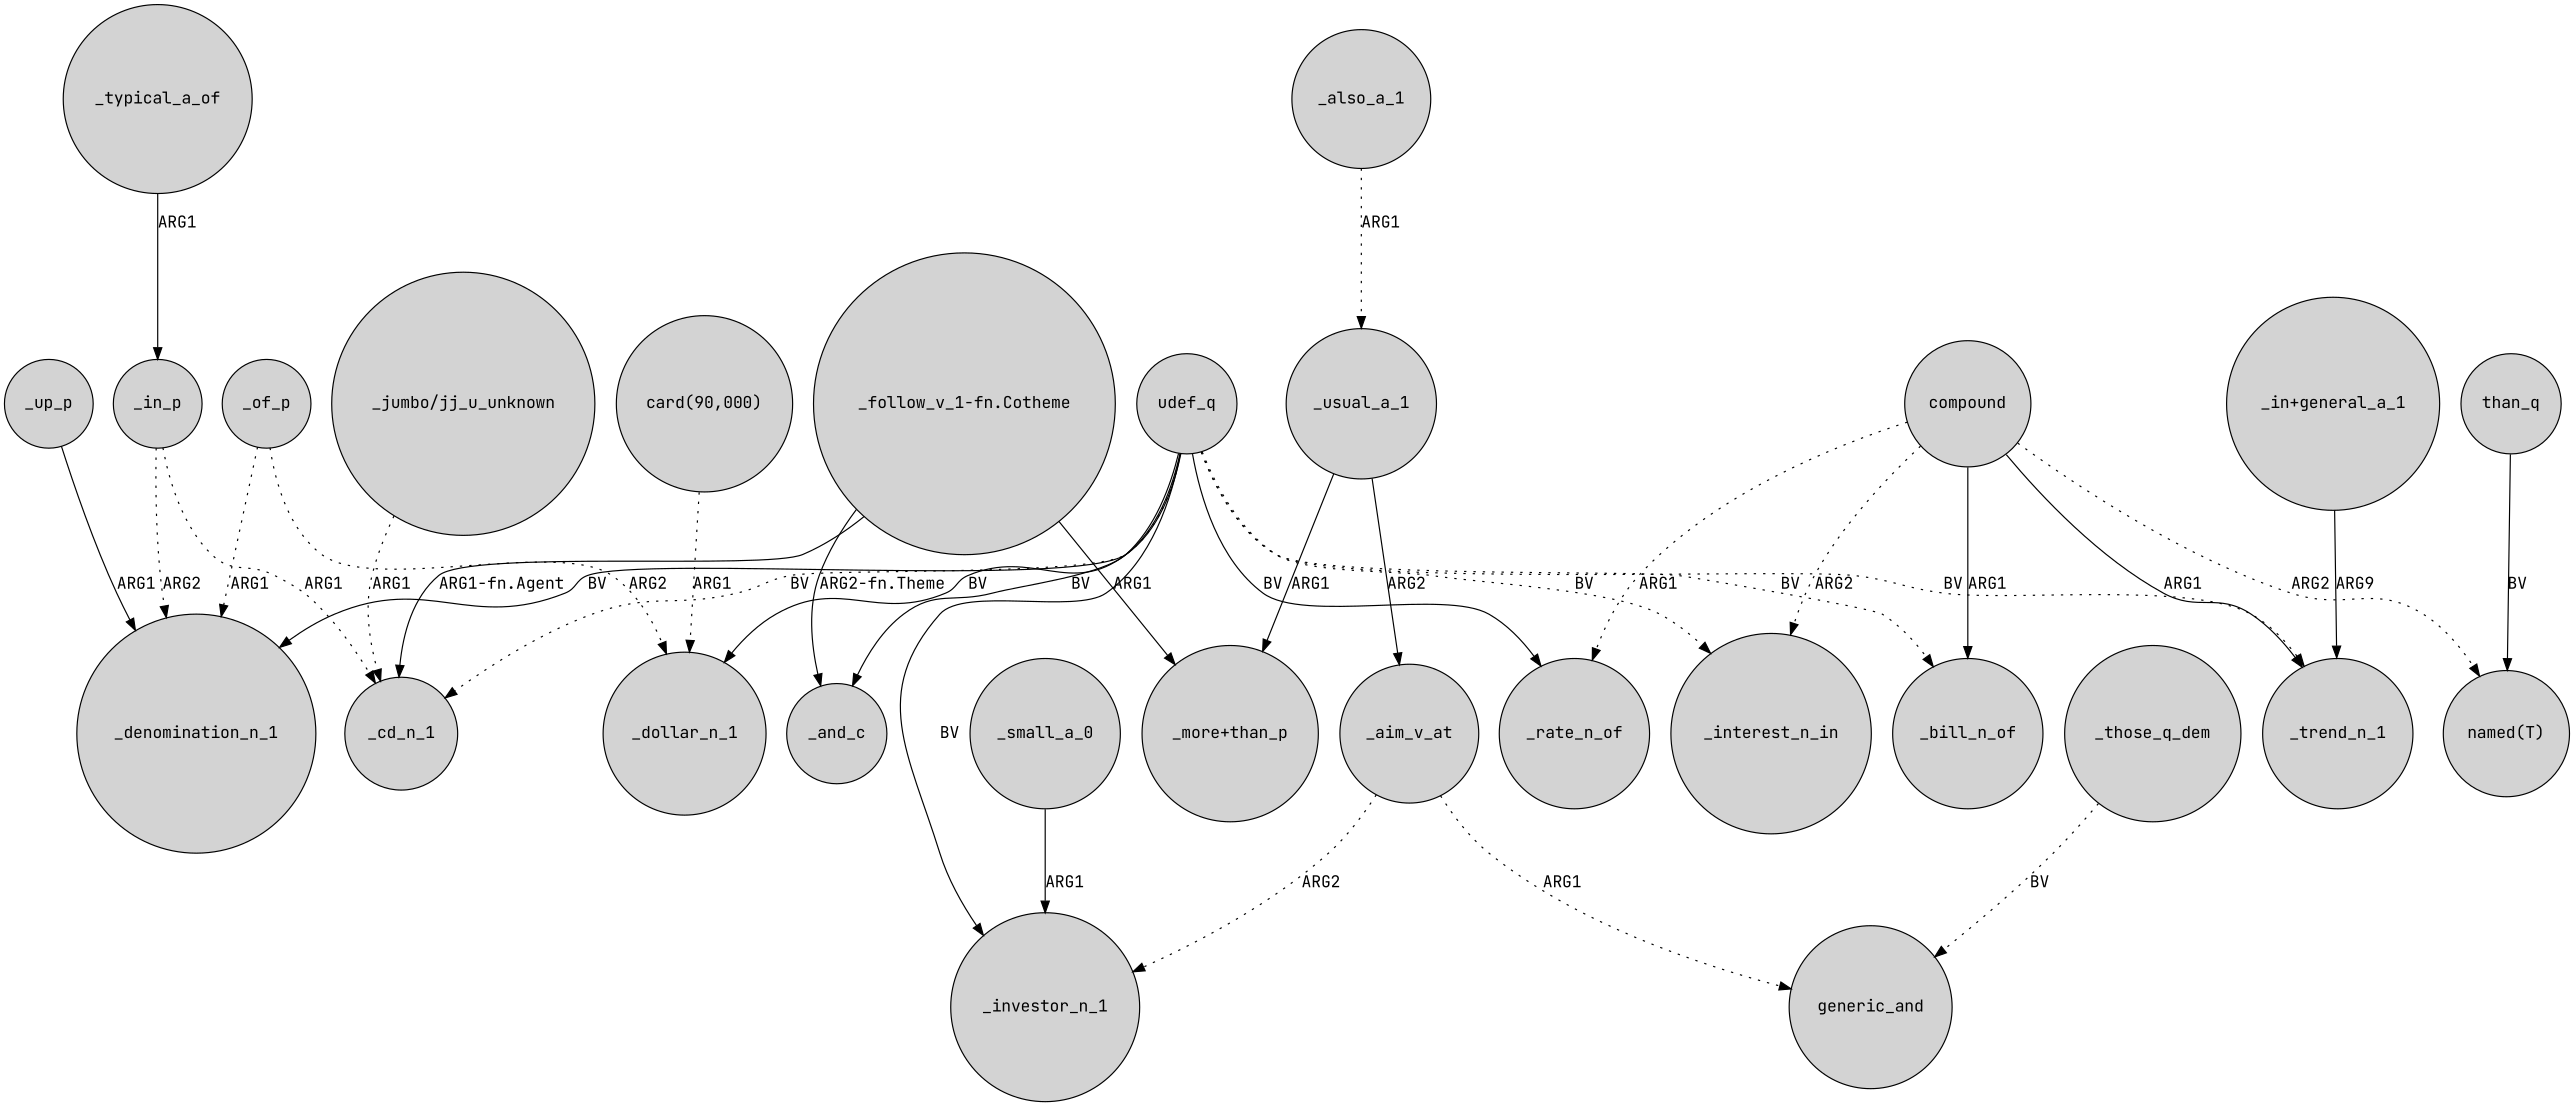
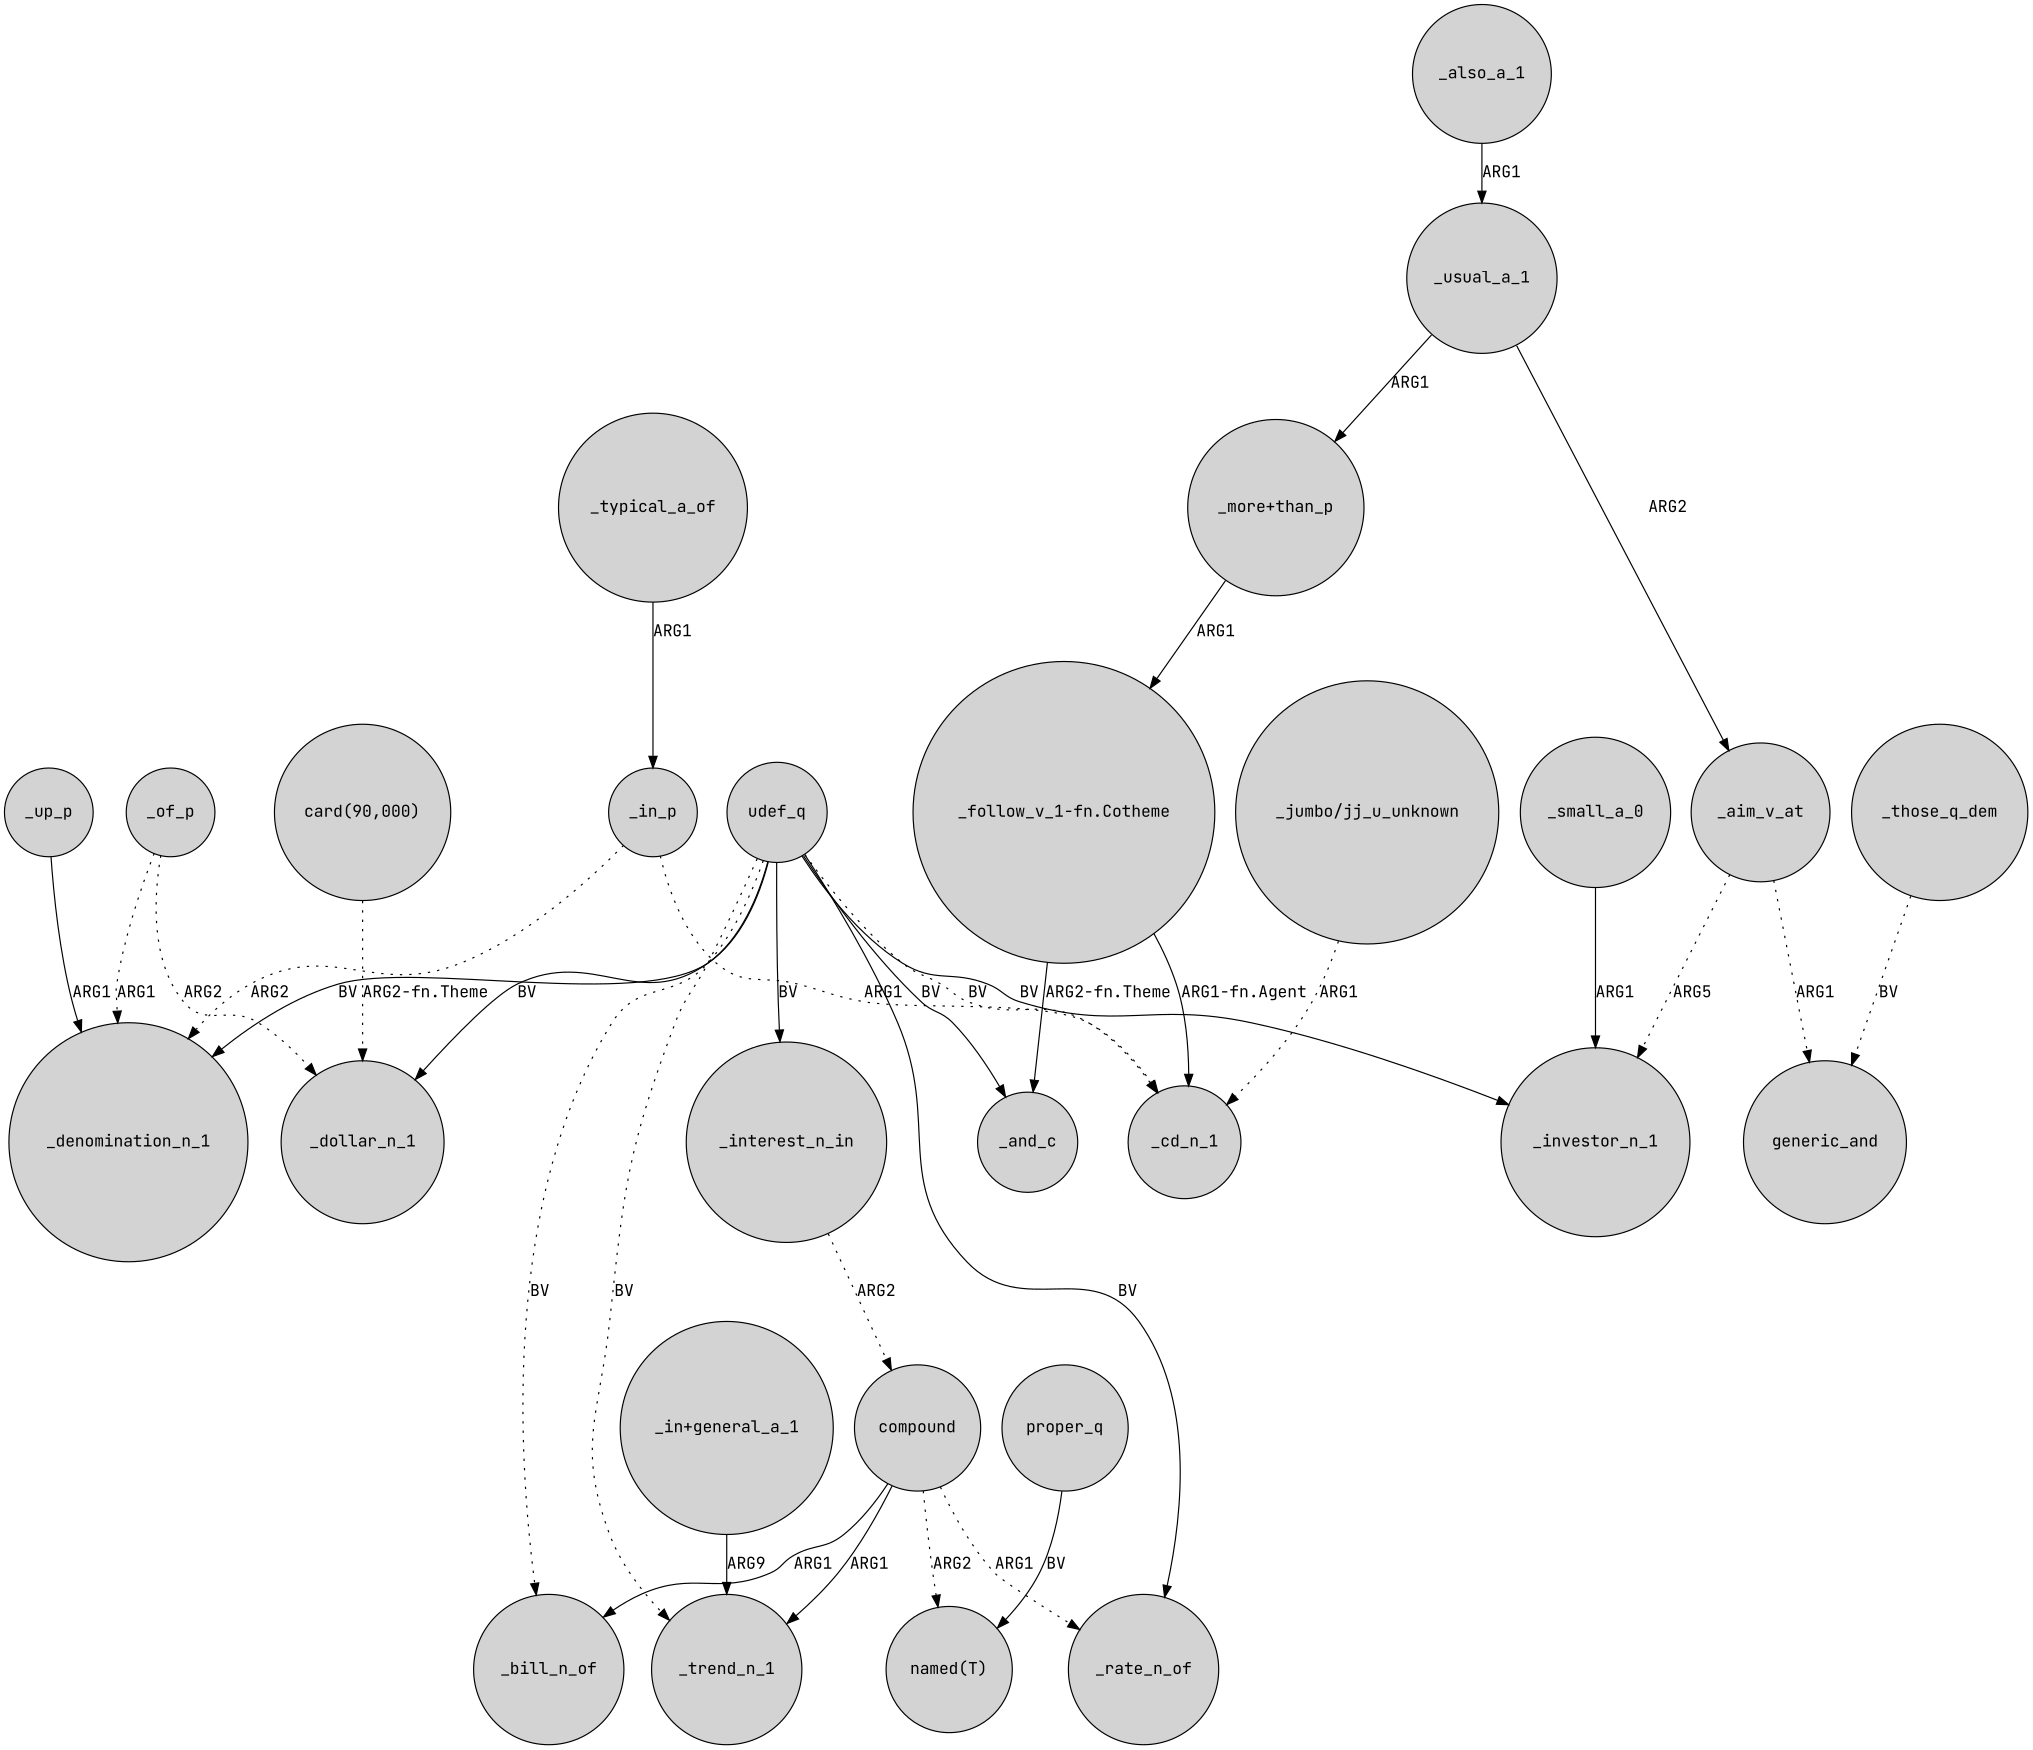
edge "_also_a_1" -> "_usual_a_1": style dotted -> solid
node "than_q": label "than_q" -> "proper_q"
edge "compound" -> "_interest_n_in": reversed
edge "_follow_v_1-fn.Cotheme" -> "_more+than_p": reversed
edge "udef_q" -> "_interest_n_in": style dotted -> solid
edge "card(90,000)" -> "_dollar_n_1": label "ARG1" -> "ARG2-fn.Theme"
edge "_aim_v_at" -> "_investor_n_1": label "ARG2" -> "ARG5"
